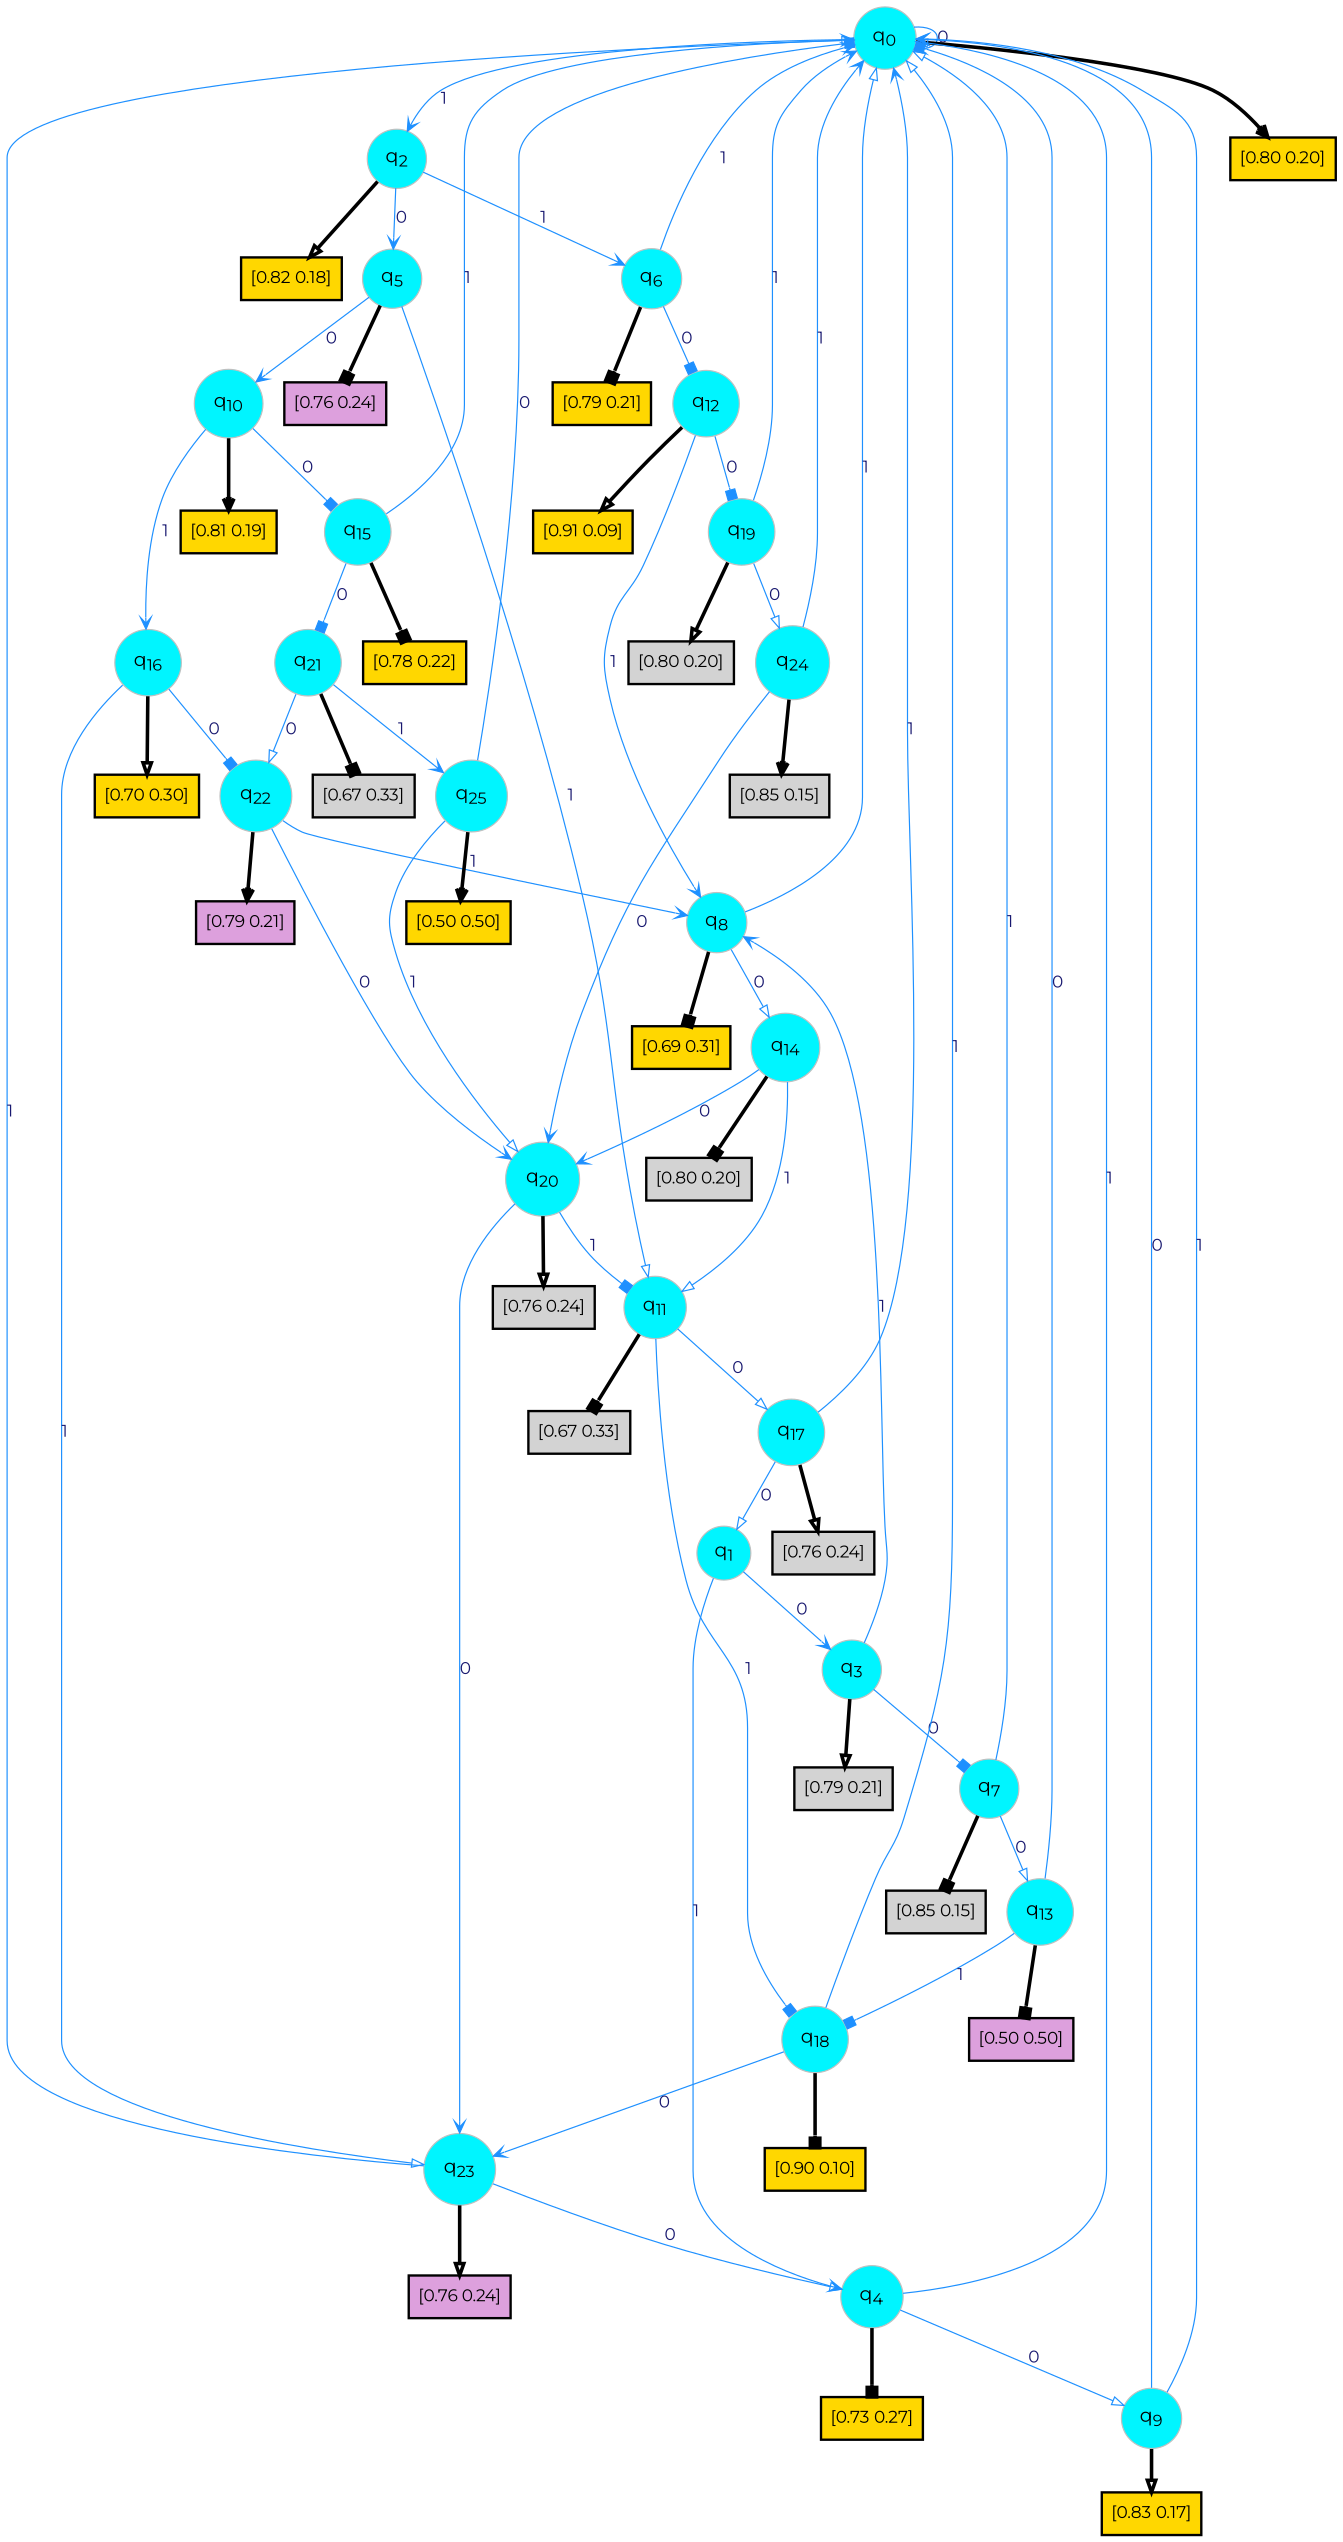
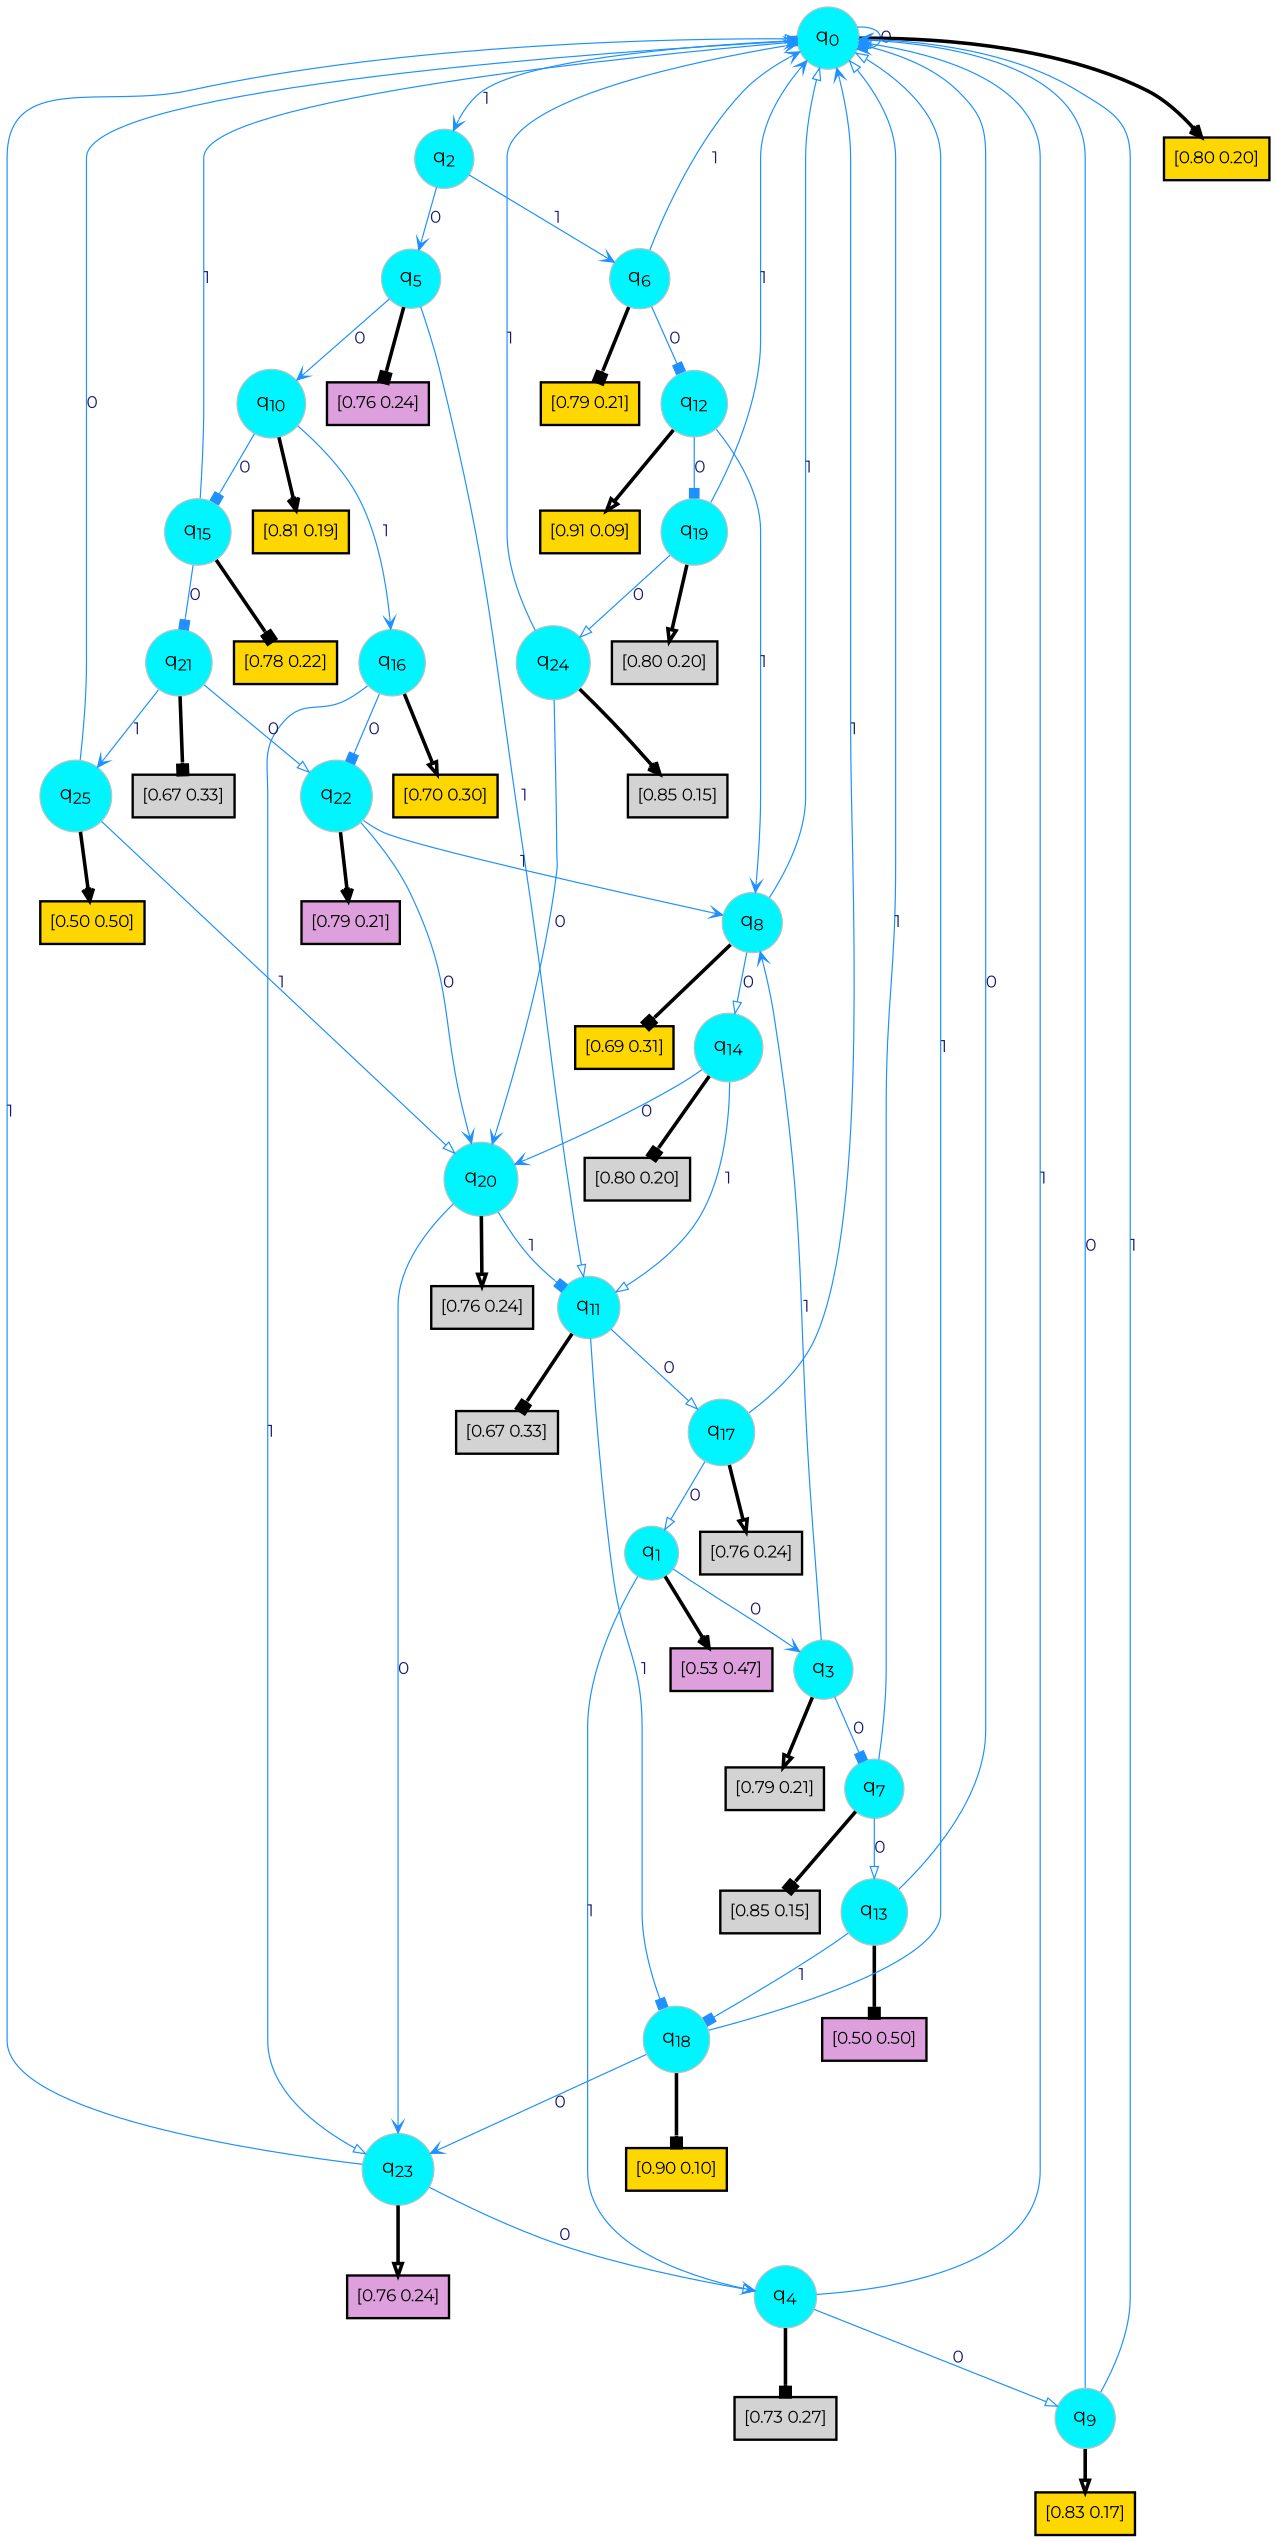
node "[0.82 0.18]": removed
node "[0.53 0.47]": added
node "[0.73 0.27]": fillcolor gold -> lightgrey
